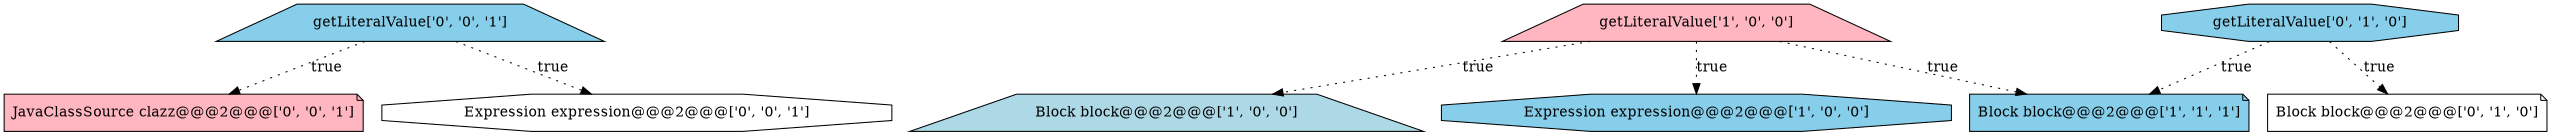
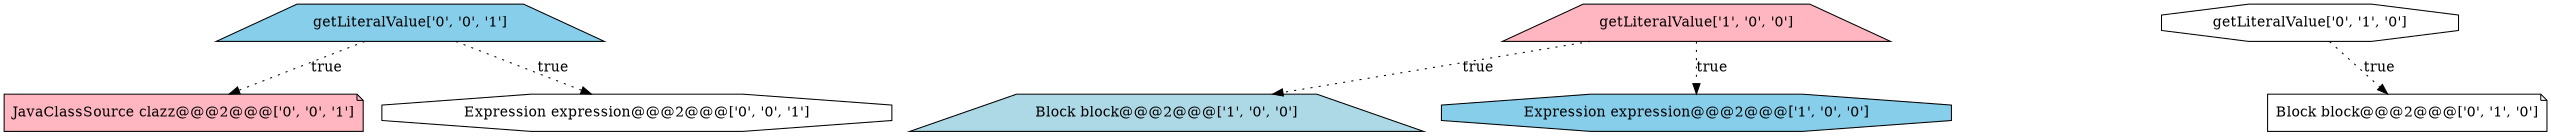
node "getLiteralValue['0', '1', '0']": fillcolor skyblue -> white
node "Block block@@@2@@@['1', '1', '1']": removed
